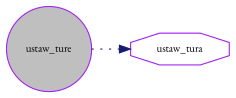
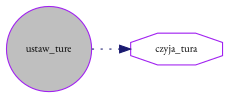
node "ustaw_tura": label "ustaw_tura" -> "czyja_tura"
